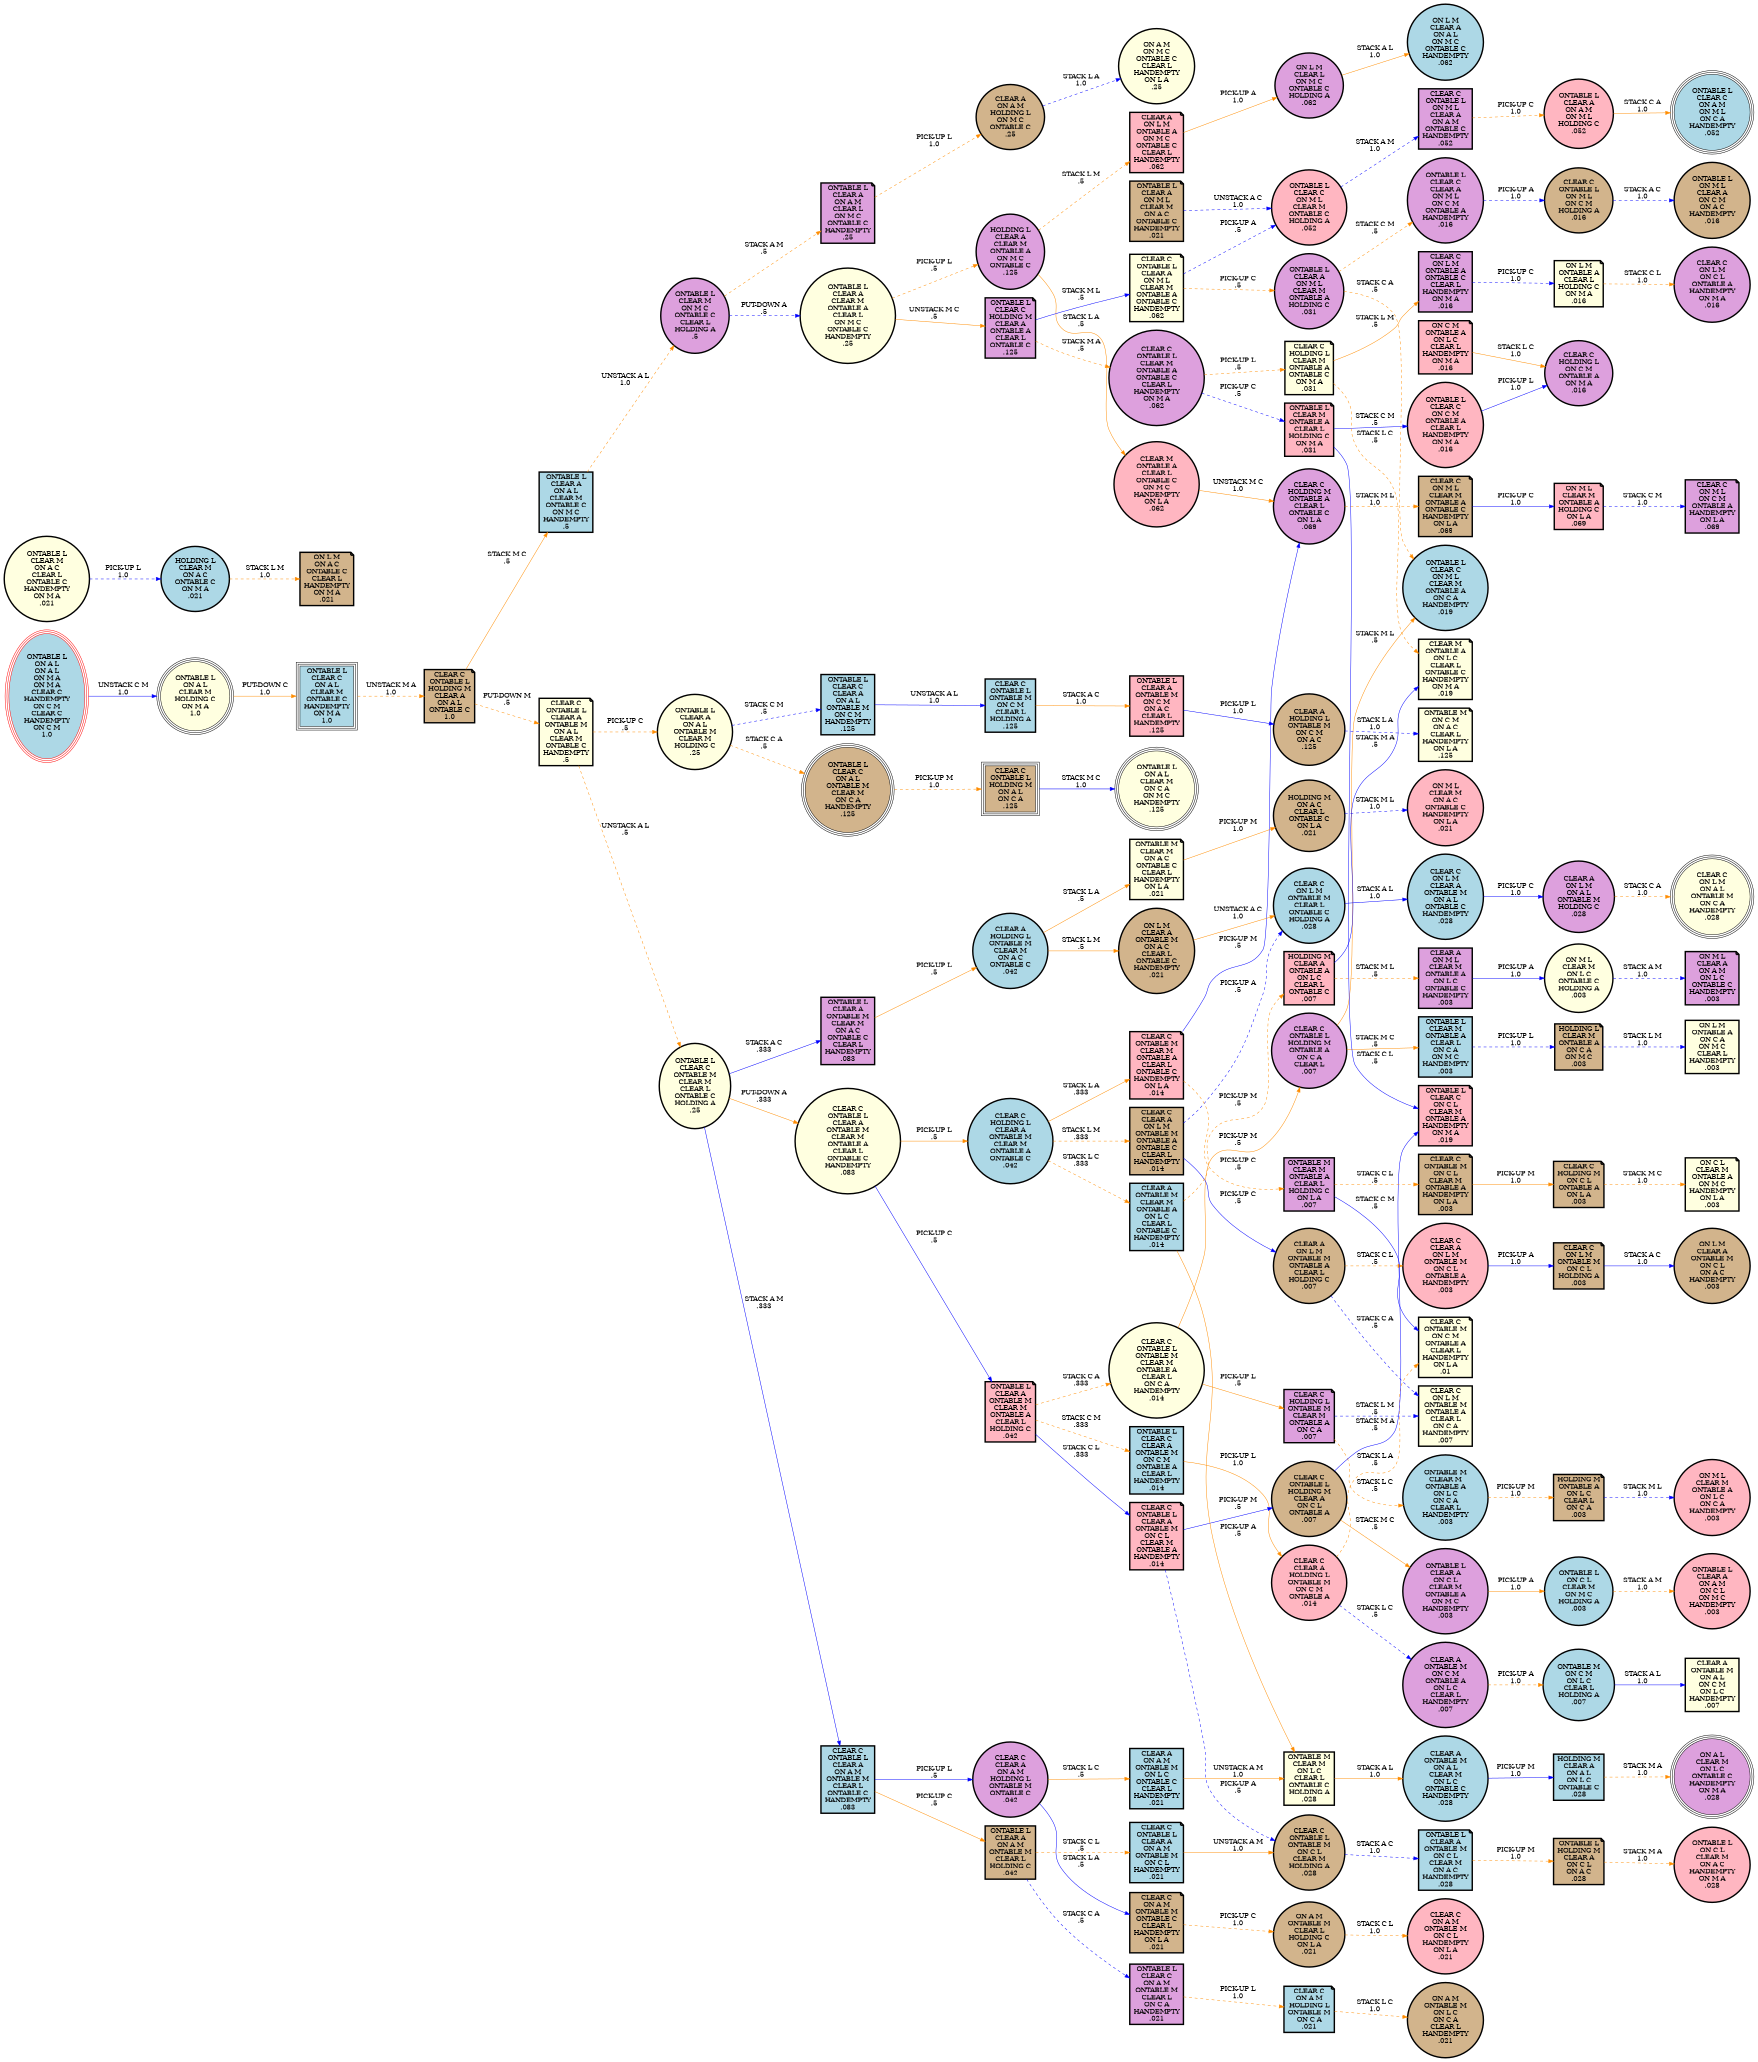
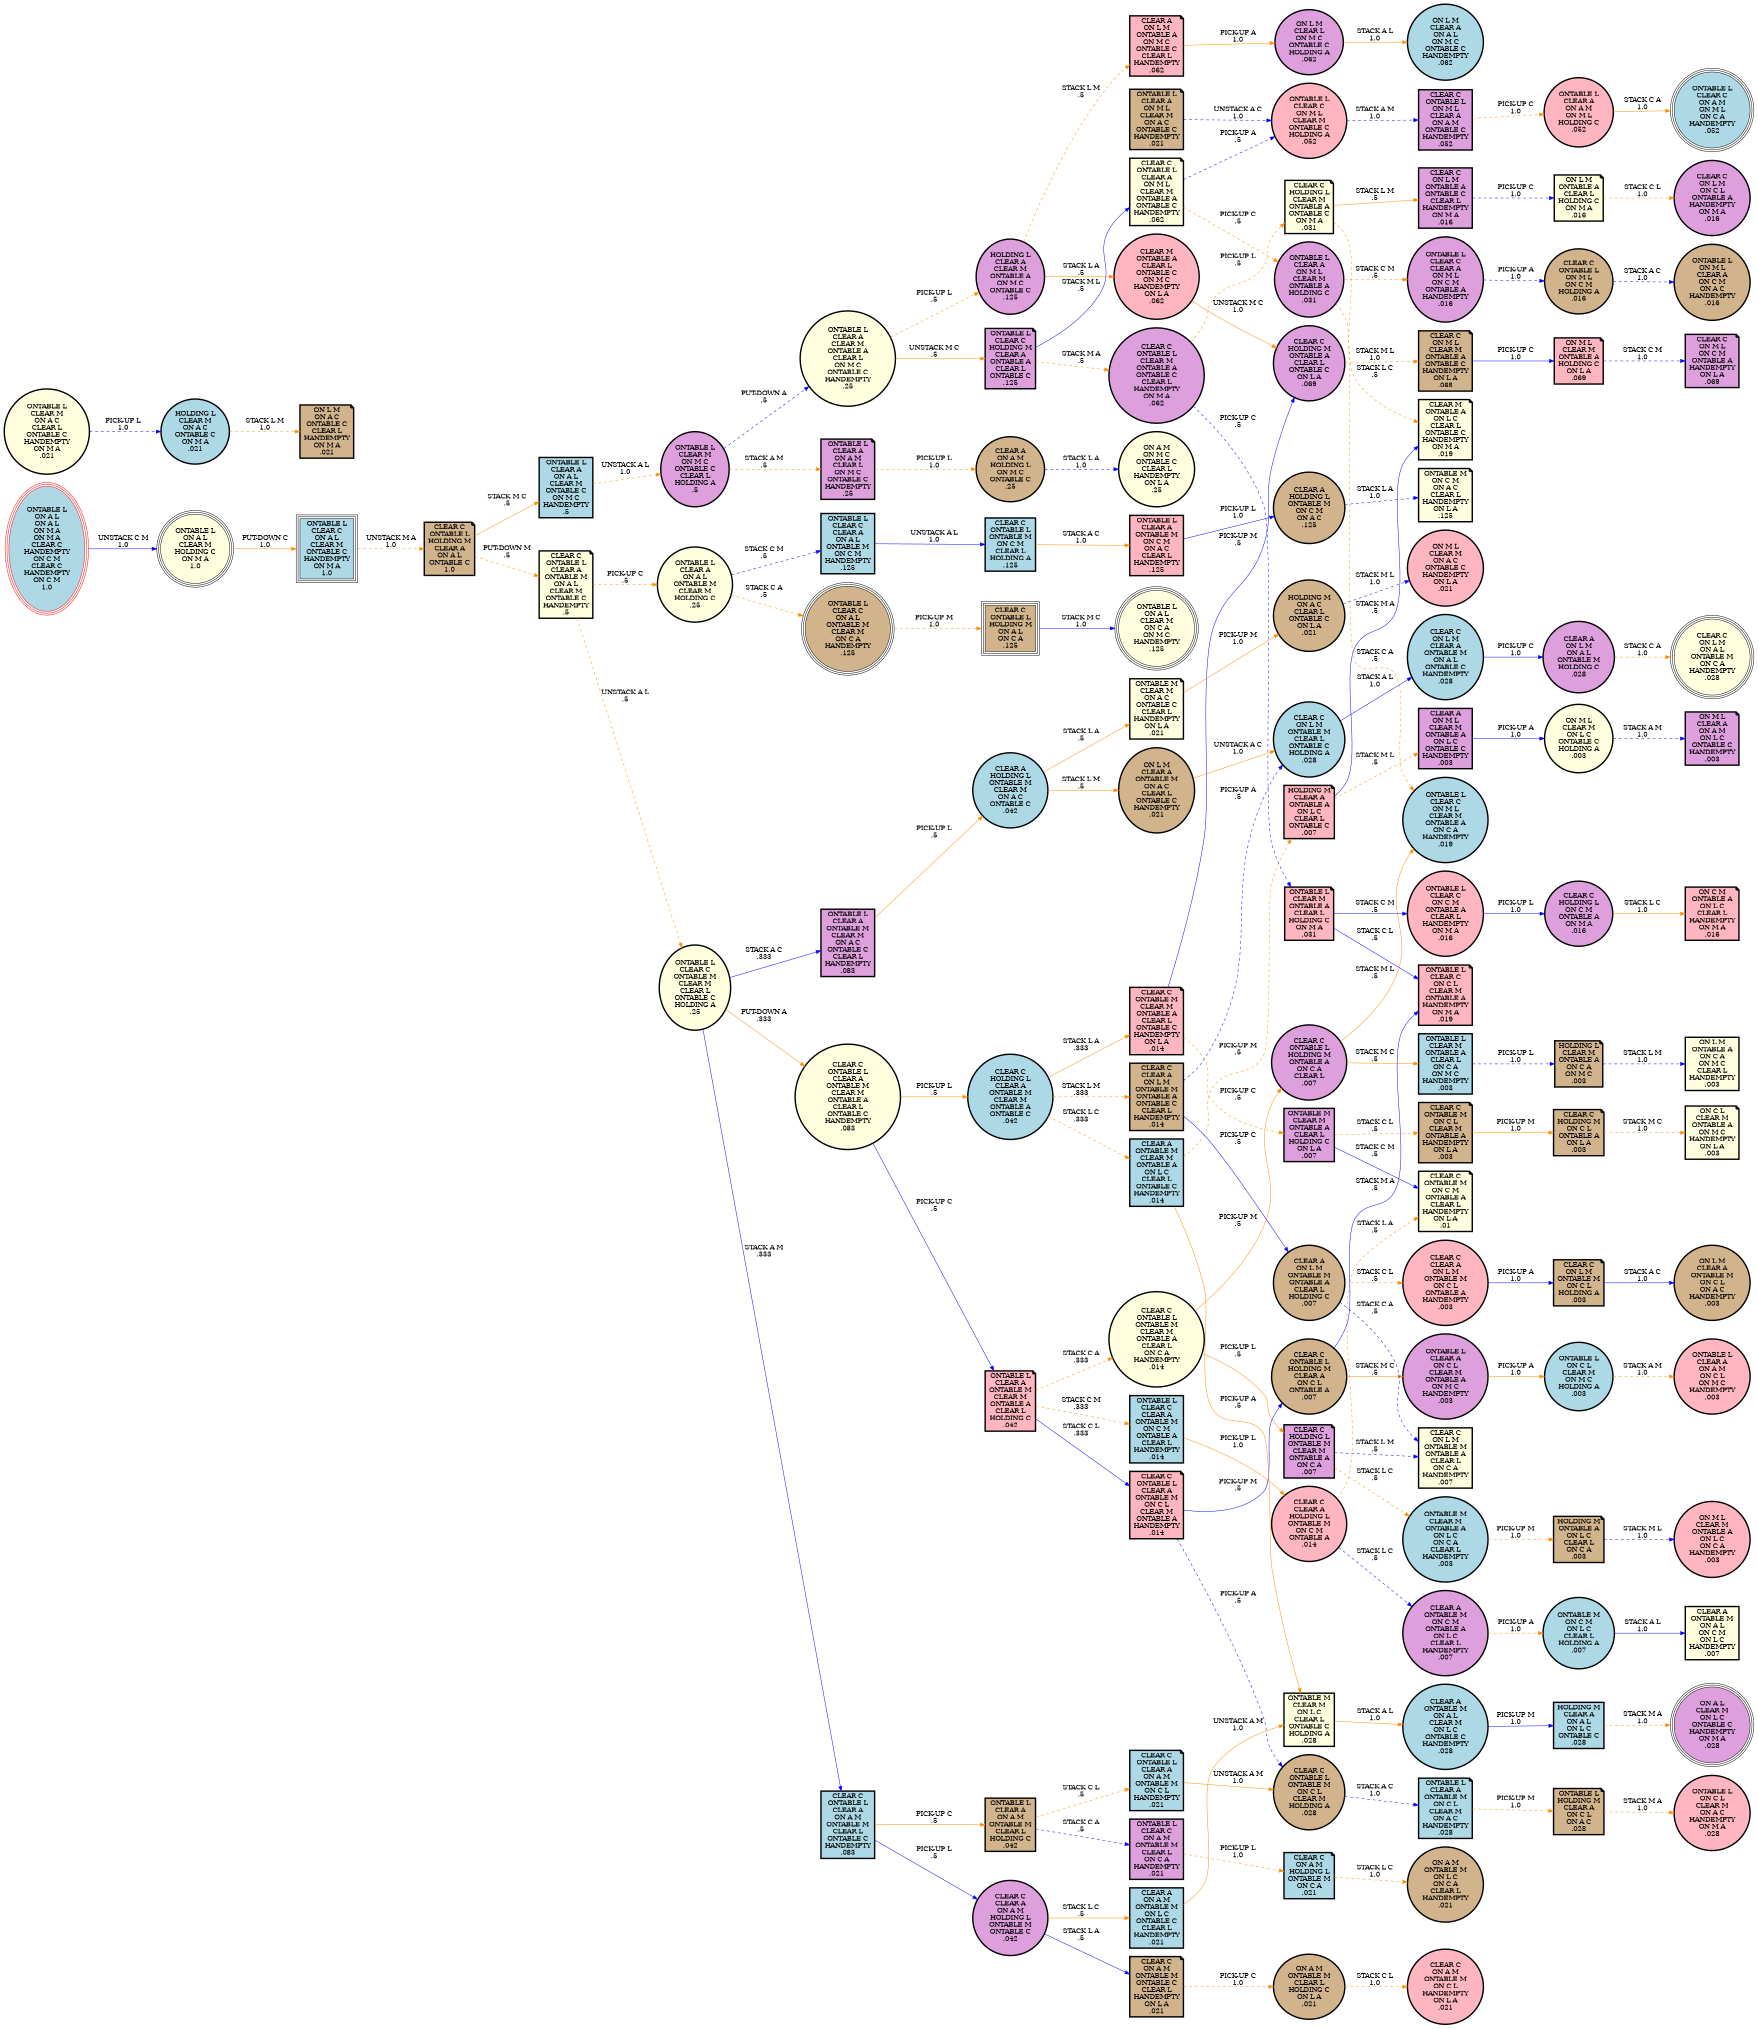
edge "ON C M ONTABLE A ON L C CLEAR L HANDEMPTY ON M A .016" -> "CLEAR C HOLDING L ON C M ONTABLE A ON M A .016": reversed
